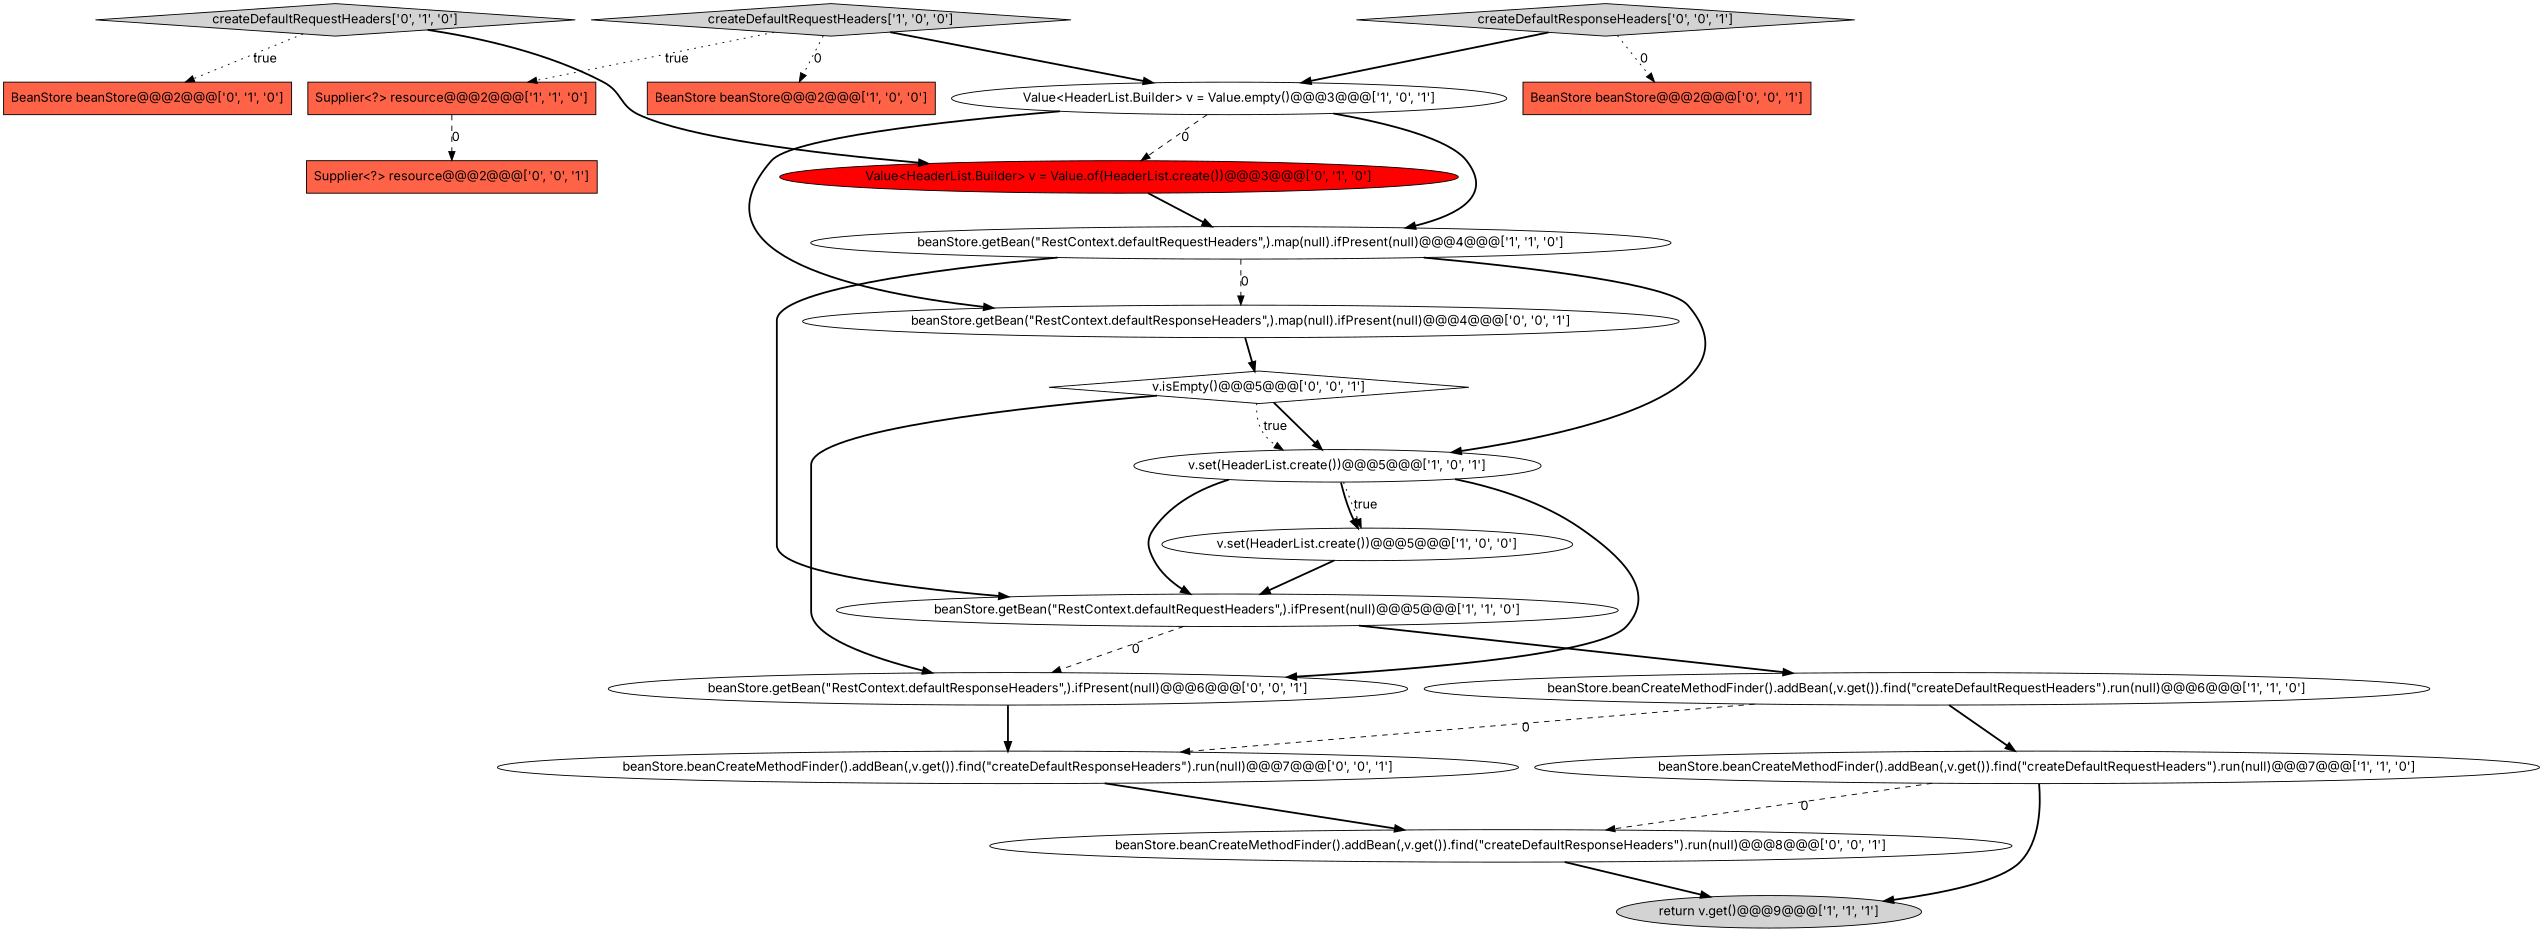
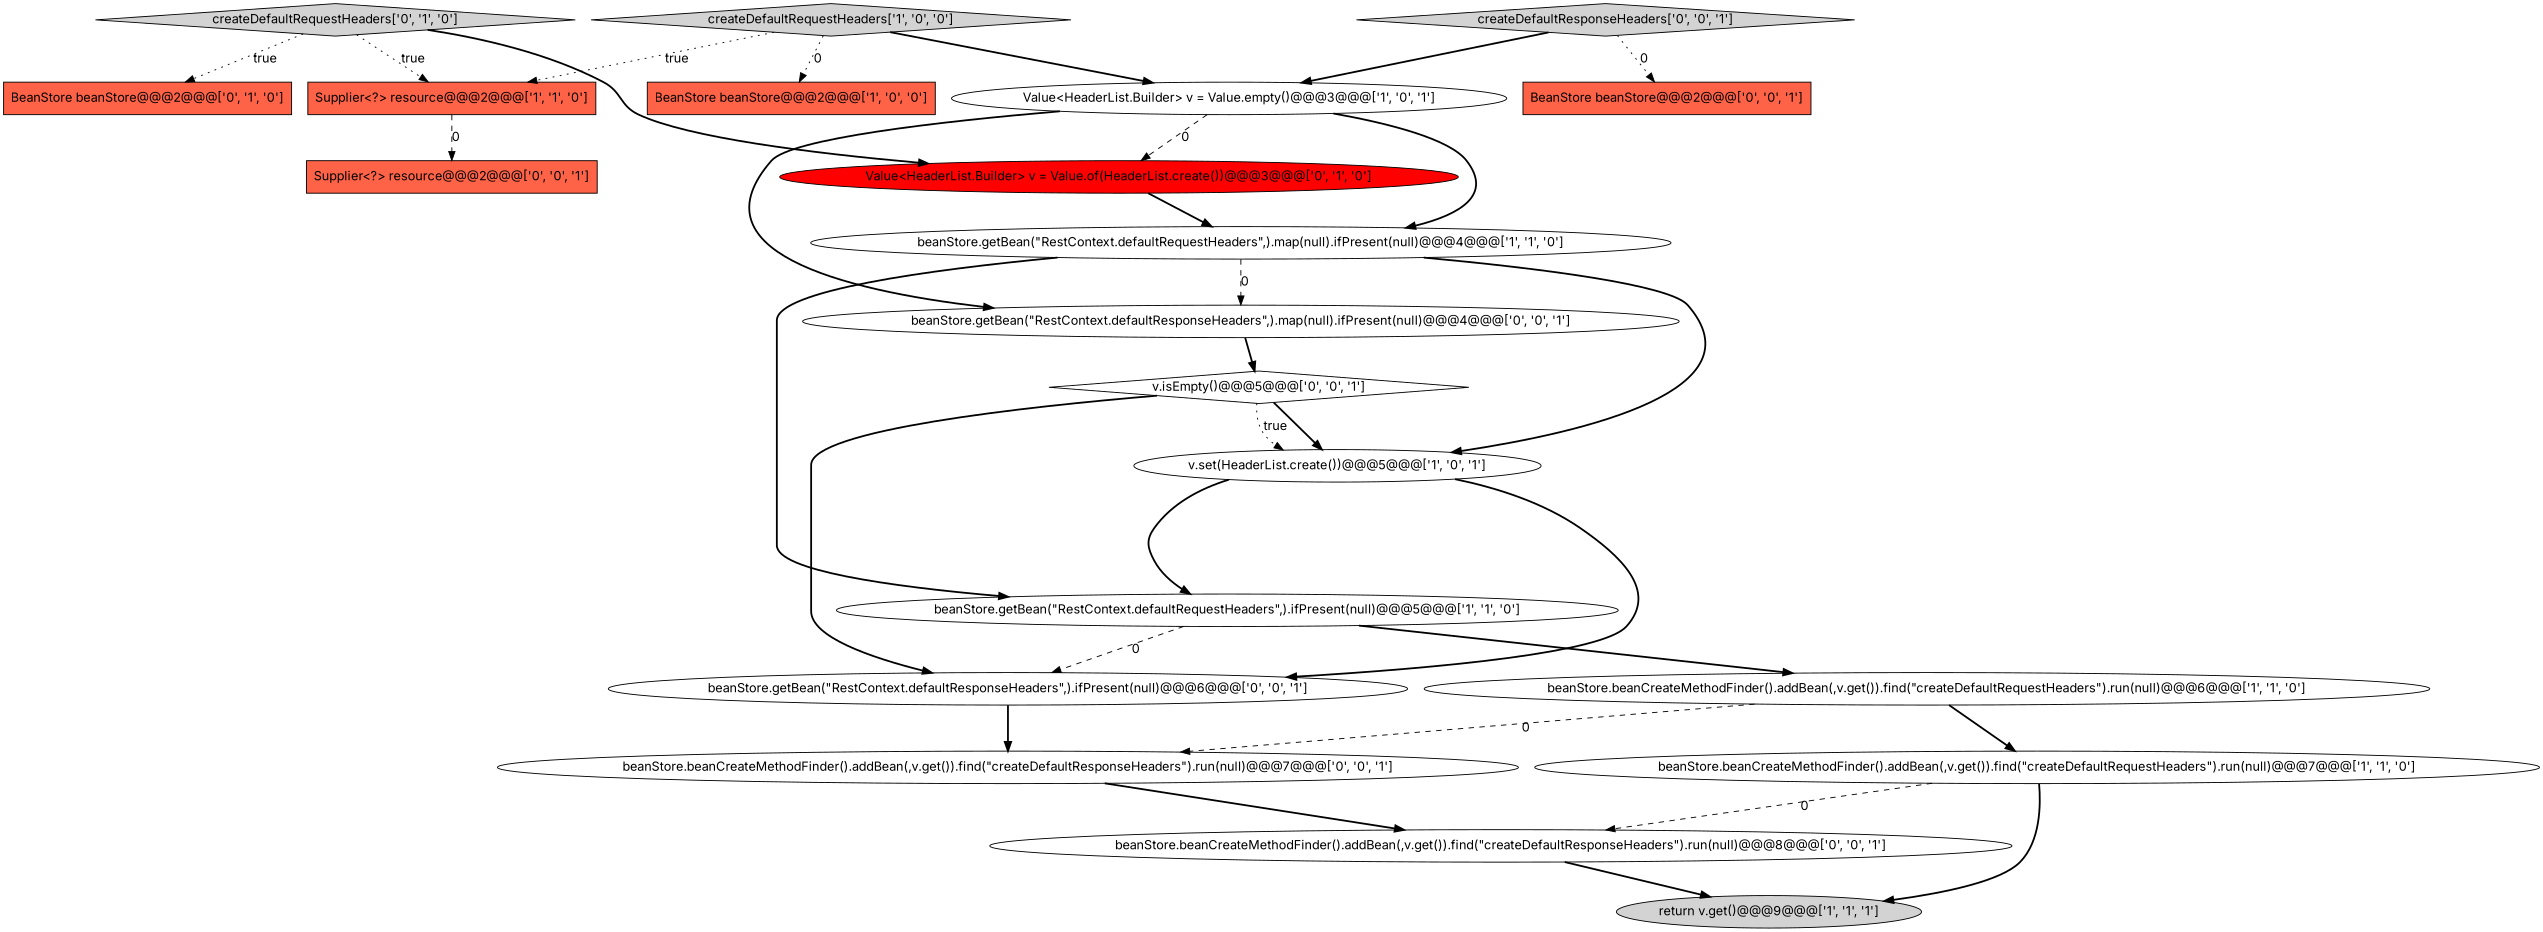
edge "createDefaultRequestHeaders['0', '1', '0']" -> "Supplier<?> resource@@@2@@@['1', '1', '0']": added, label "true"
node "v.set(HeaderList.create())@@@5@@@['1', '0', '0']": removed
